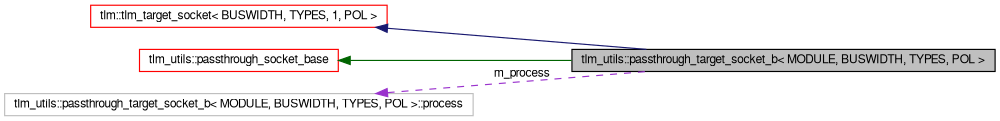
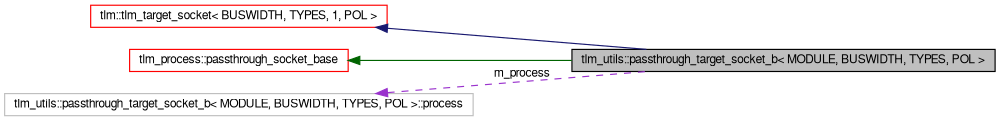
node "tlm_utils::passthrough_socket_base": label "tlm_utils::passthrough_socket_base" -> "tlm_process::passthrough_socket_base"
